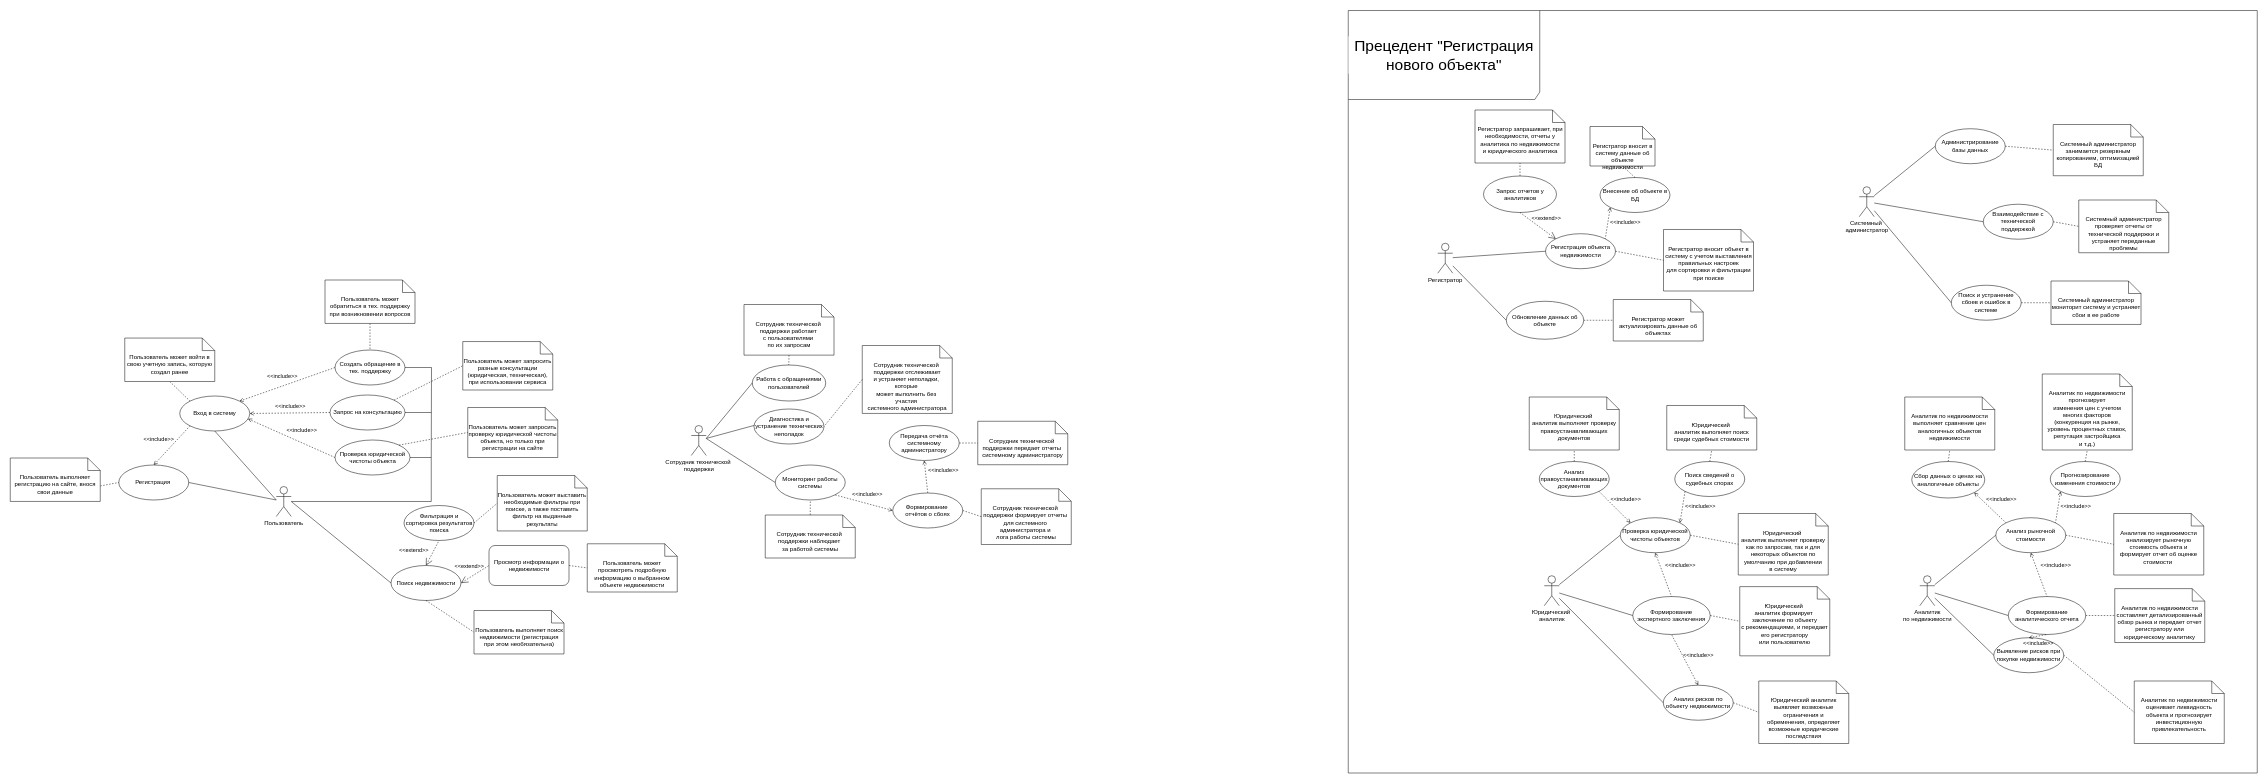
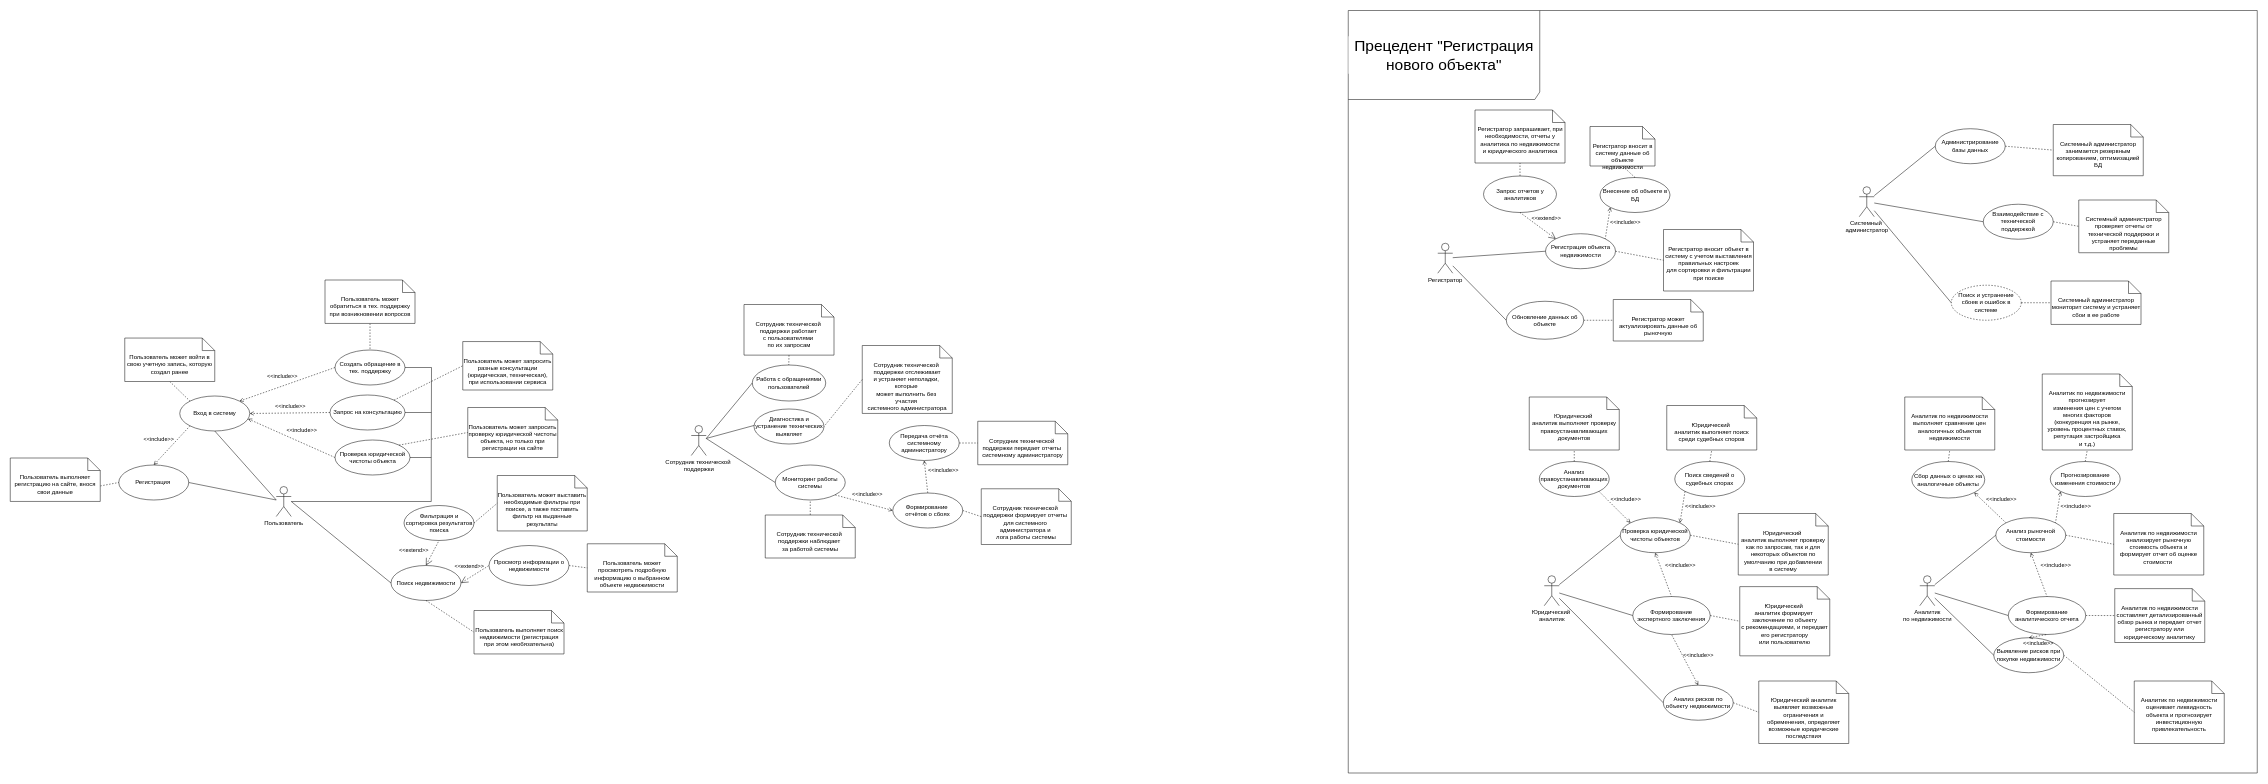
node "Поиск и устранение сбоев и ошибок в системе": style solid -> dashed
node "Регистратор может актуализировать данные об объектах": label "Регистратор может актуализировать данные об объектах" -> "Регистратор может актуализировать данные об рыночную"
node "Диагностика и устранение технических неполадок": label "Диагностика и устранение технических неполадок" -> "Диагностика и устранение технических выявляет"
node "Юридический аналитик выполняет поиск среди судебных стоимости": label "Юридический аналитик выполняет поиск среди судебных стоимости" -> "Юридический аналитик выполняет поиск среди судебных споров"
node "Просмотр информации о недвижимости": shape rounded rectangle -> ellipse
